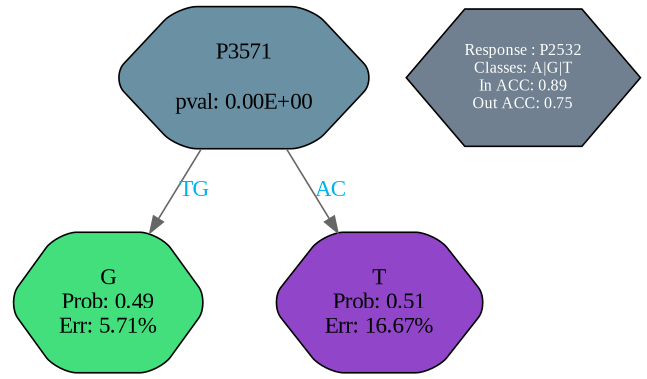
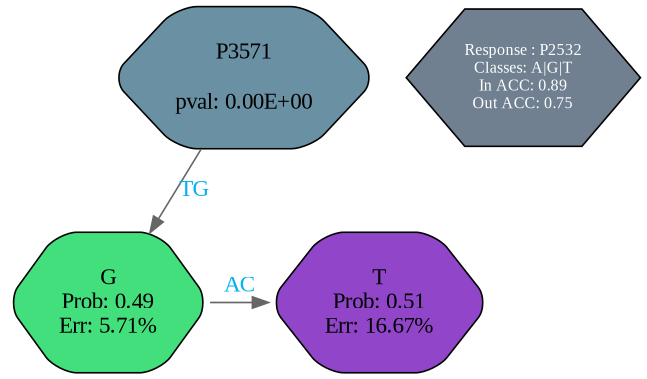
edge "P3571 pval: 0.00E+00" -> "T Prob: 0.51 Err: 16.67%": now "G Prob: 0.49 Err: 5.71%" -> "T Prob: 0.51 Err: 16.67%"
